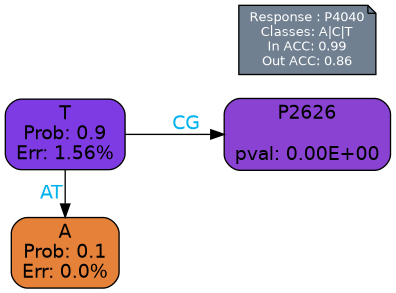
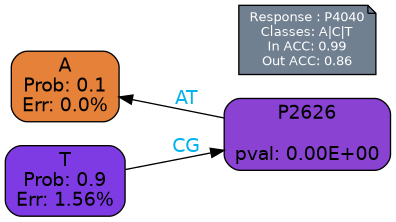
edge "T Prob: 0.9 Err: 1.56%" -> "A Prob: 0.1 Err: 0.0%": now "P2626 pval: 0.00E+00" -> "A Prob: 0.1 Err: 0.0%"
